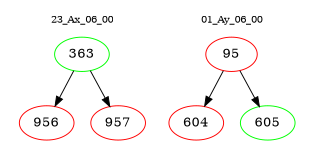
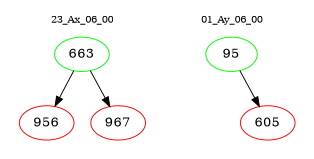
node "363": label "363" -> "663"
node "95": color red -> green
node "957": label "957" -> "967"
node "604": removed
node "605": color green -> red
